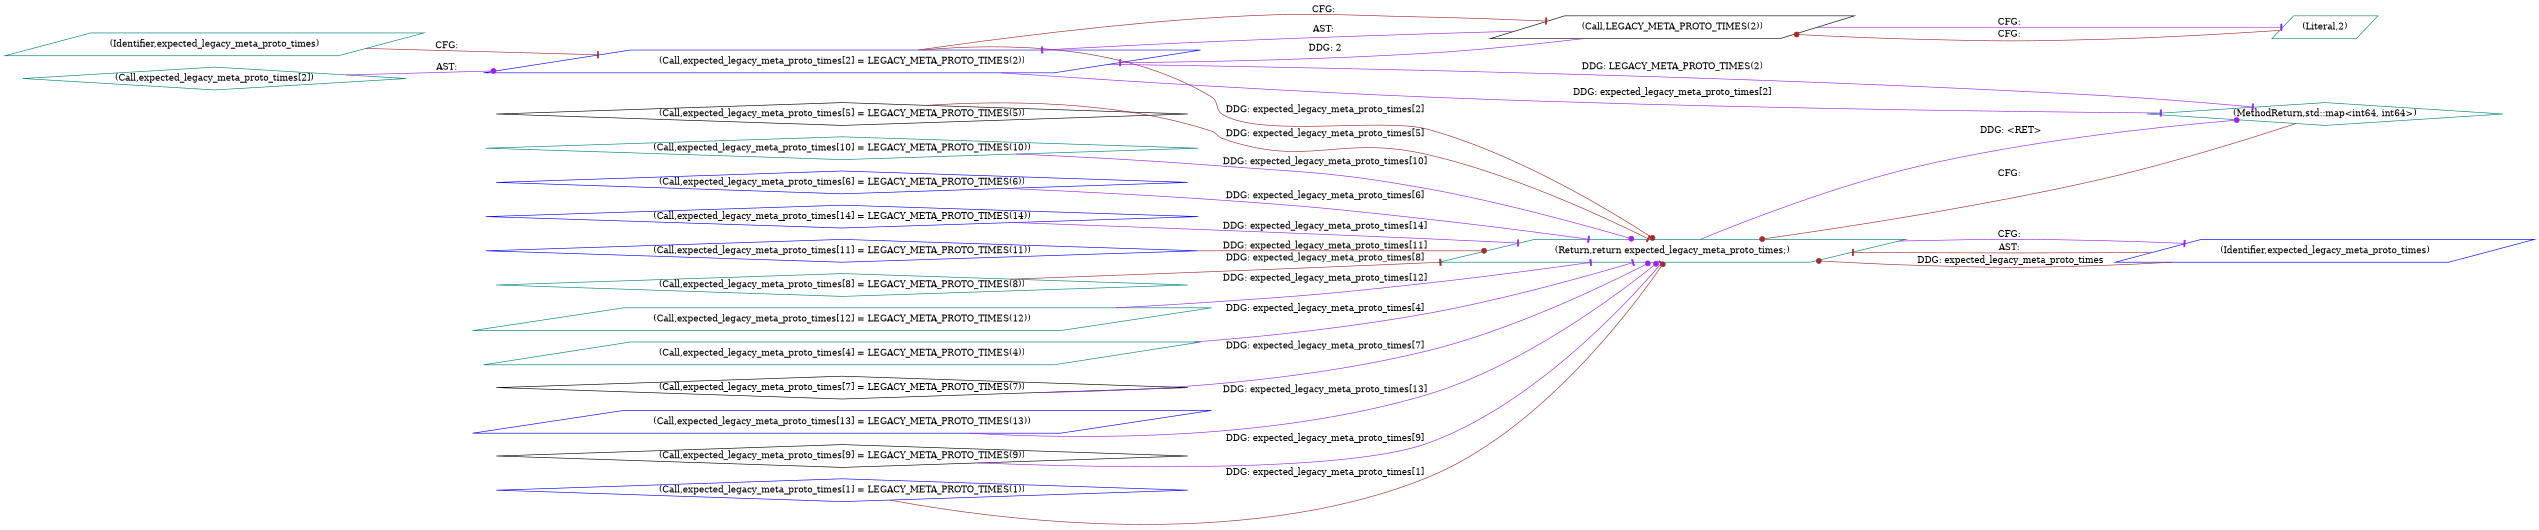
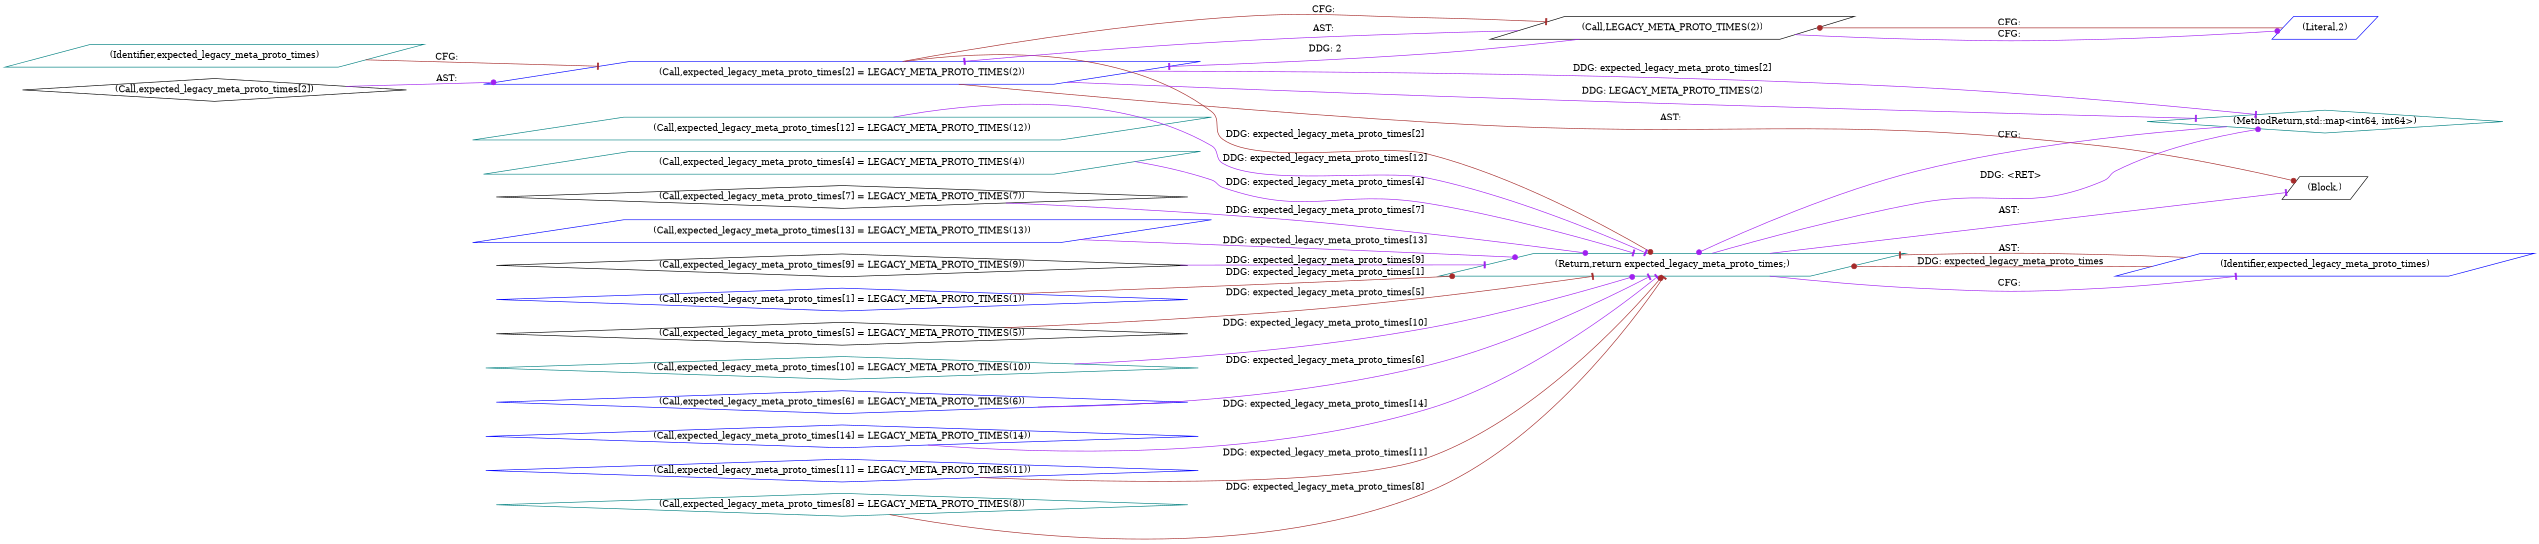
edge "(Call,LEGACY_META_PROTO_TIMES(2))" -> "(Literal,2)": arrowhead tee -> dot
node "(Literal,2)": color teal -> blue
node "(Call,expected_legacy_meta_proto_times[2])": color teal -> black
node "(Block,)": added
edge "(MethodReturn,std::map<int64, int64>)" -> "(Return,return expected_legacy_meta_proto_times;)": color brown -> purple
